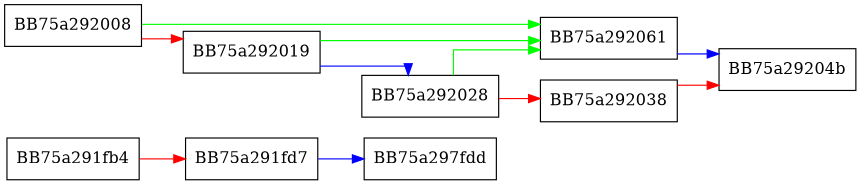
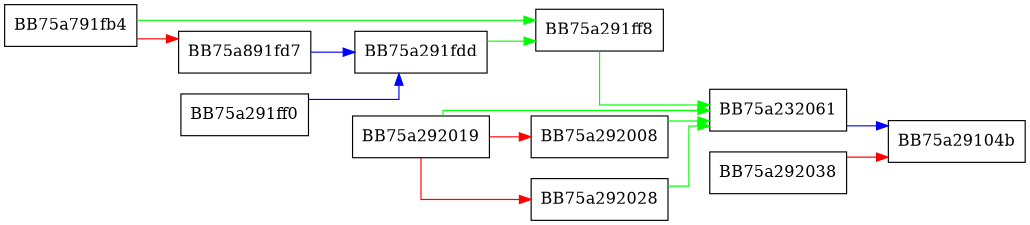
node "BB75a291ff8": added
node "BB75a292061": label "BB75a292061" -> "BB75a232061"
edge "BB75a292008" -> "BB75a292019": reversed
edge "BB75a292019" -> "BB75a292028": color blue -> red
node "BB75a29204b": label "BB75a29204b" -> "BB75a29104b"
edge "BB75a292028" -> "BB75a292038": removed
node "BB75a291ff0": added
node "BB75a291fb4": label "BB75a291fb4" -> "BB75a791fb4"
node "BB75a291fd7": label "BB75a291fd7" -> "BB75a891fd7"
node "BB75a297fdd": label "BB75a297fdd" -> "BB75a291fdd"
